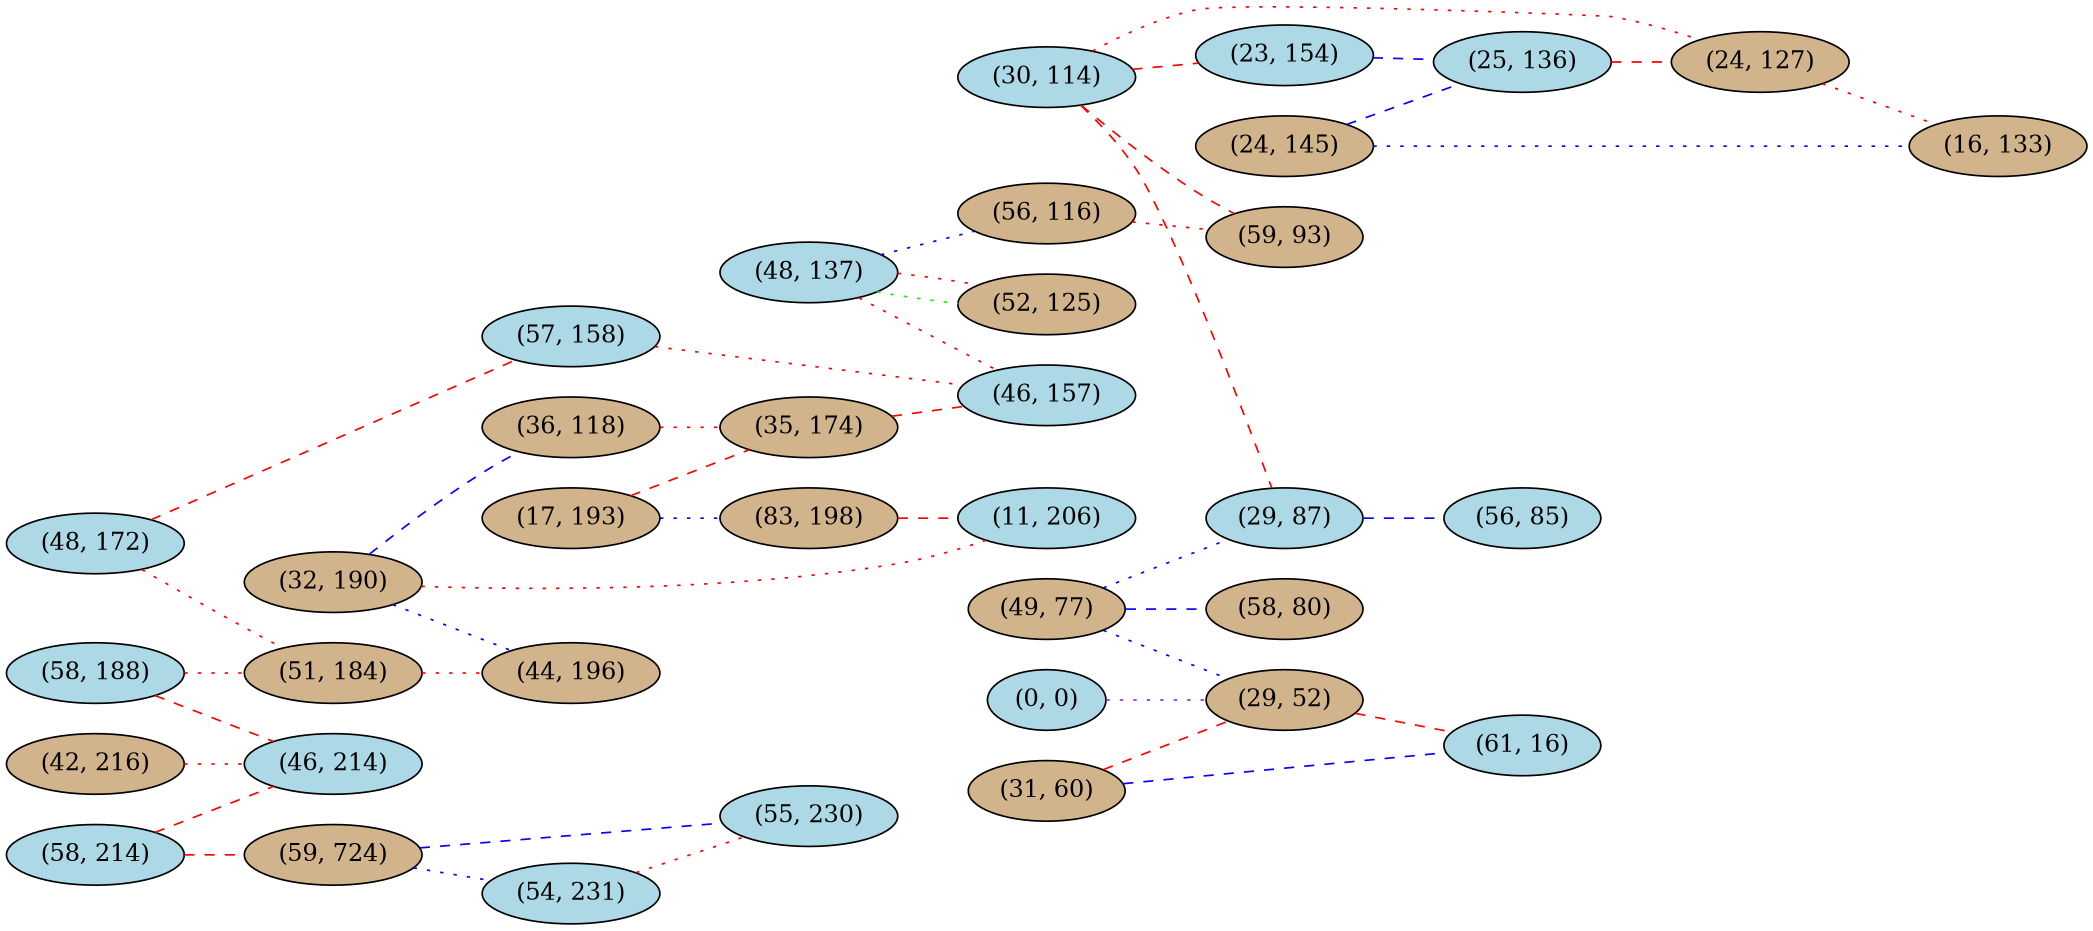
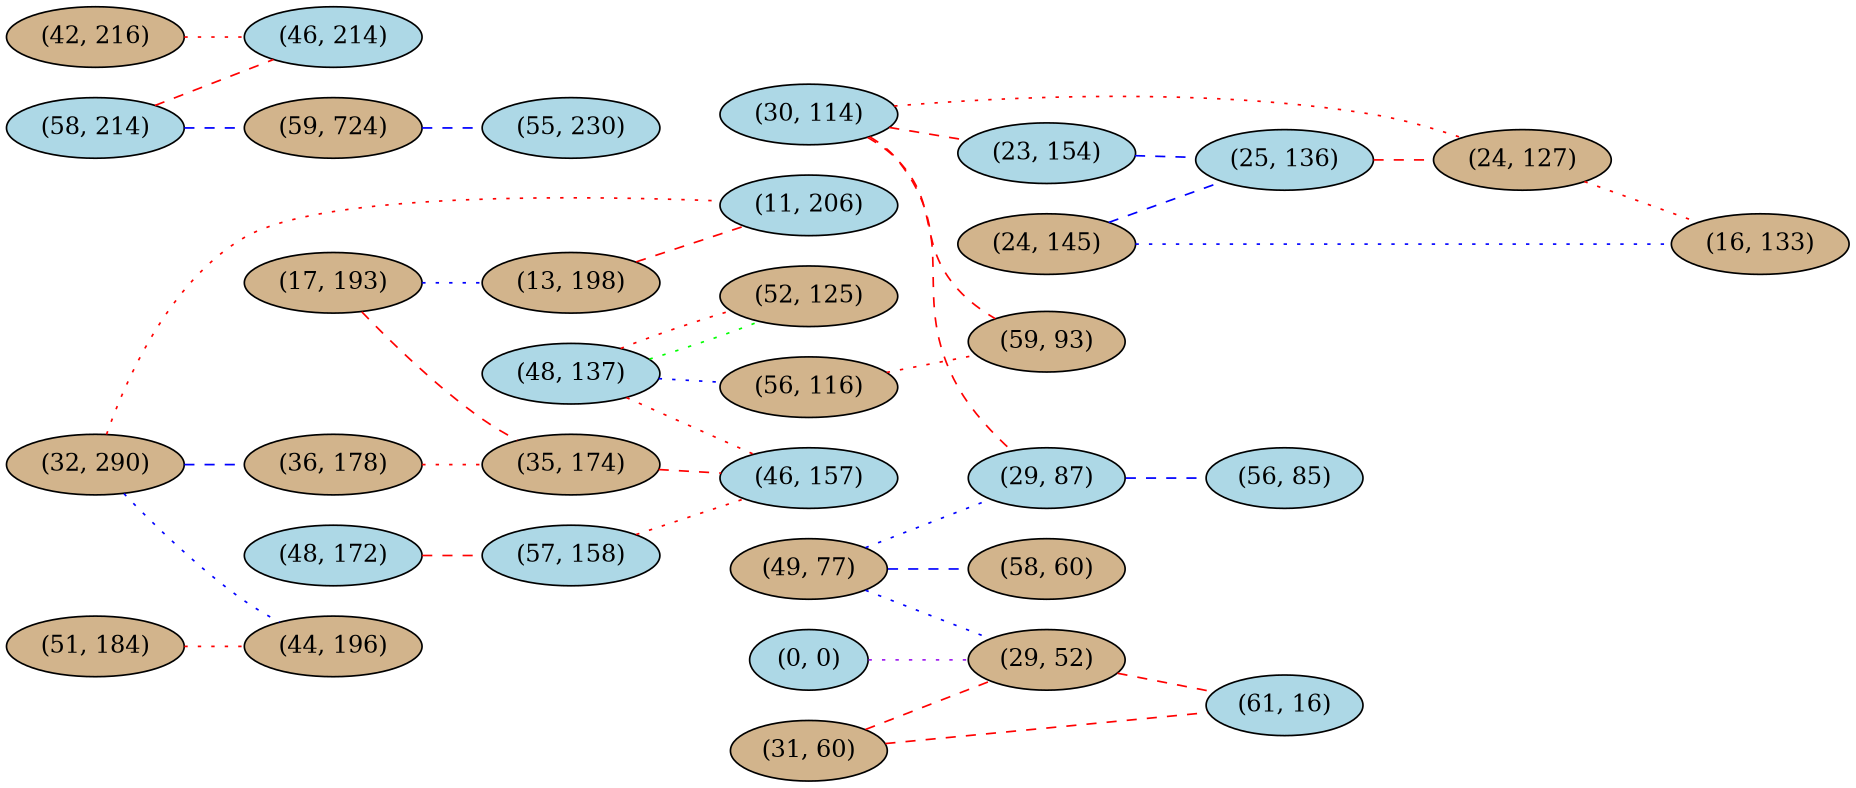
node "(36, 118)": label "(36, 118)" -> "(36, 178)"
node "(83, 198)": label "(83, 198)" -> "(13, 198)"
node "(32, 190)": label "(32, 190)" -> "(32, 290)"
edge "(48, 172)" -- "(51, 184)": removed
node "(58, 80)": label "(58, 80)" -> "(58, 60)"
node "(58, 188)": removed
edge "(61, 16)" -- "(31, 60)": color blue -> red
edge "(58, 214)" -- "(59, 724)": color red -> blue
node "(54, 231)": removed
